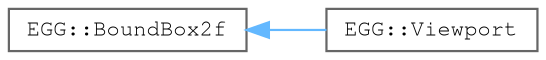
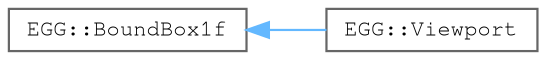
node "EGG::BoundBox2f": label "EGG::BoundBox2f" -> "EGG::BoundBox1f"
